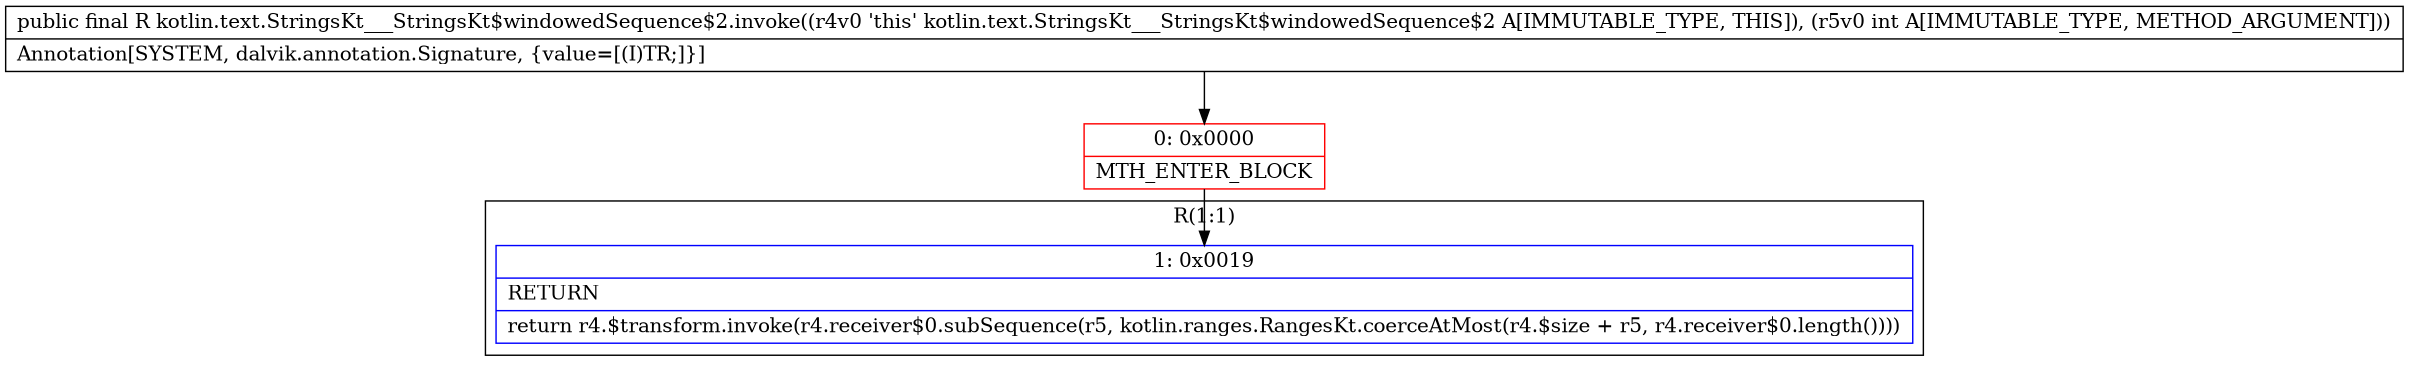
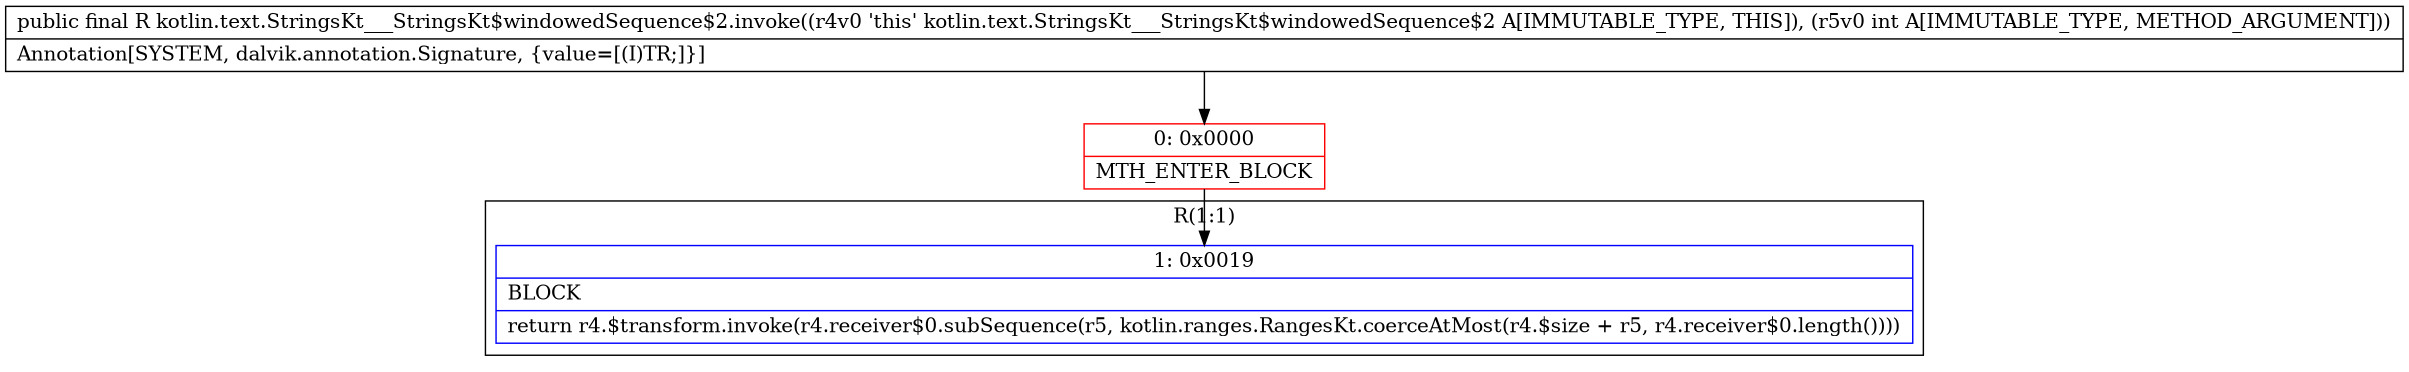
node "1: 0x0019": text "RETURN" -> "BLOCK"
